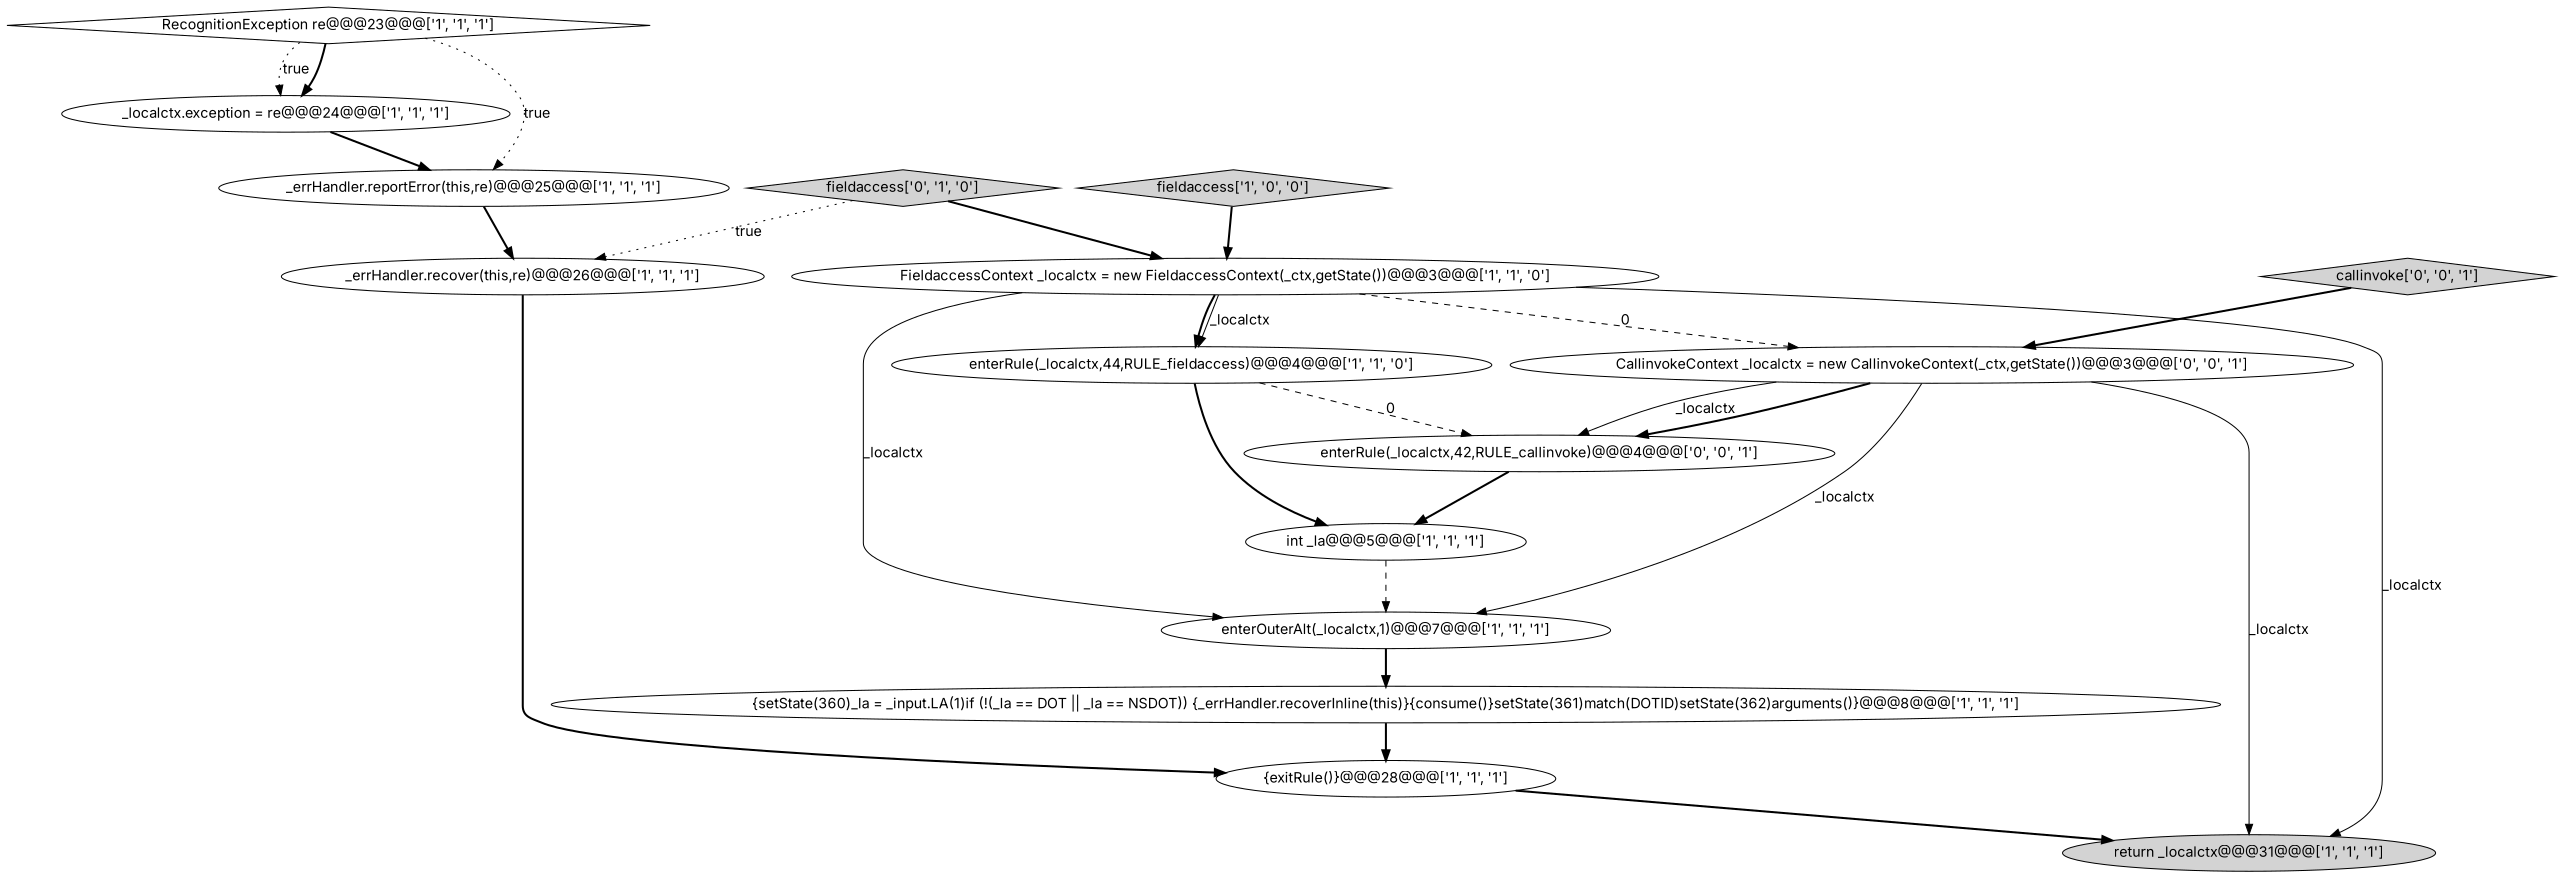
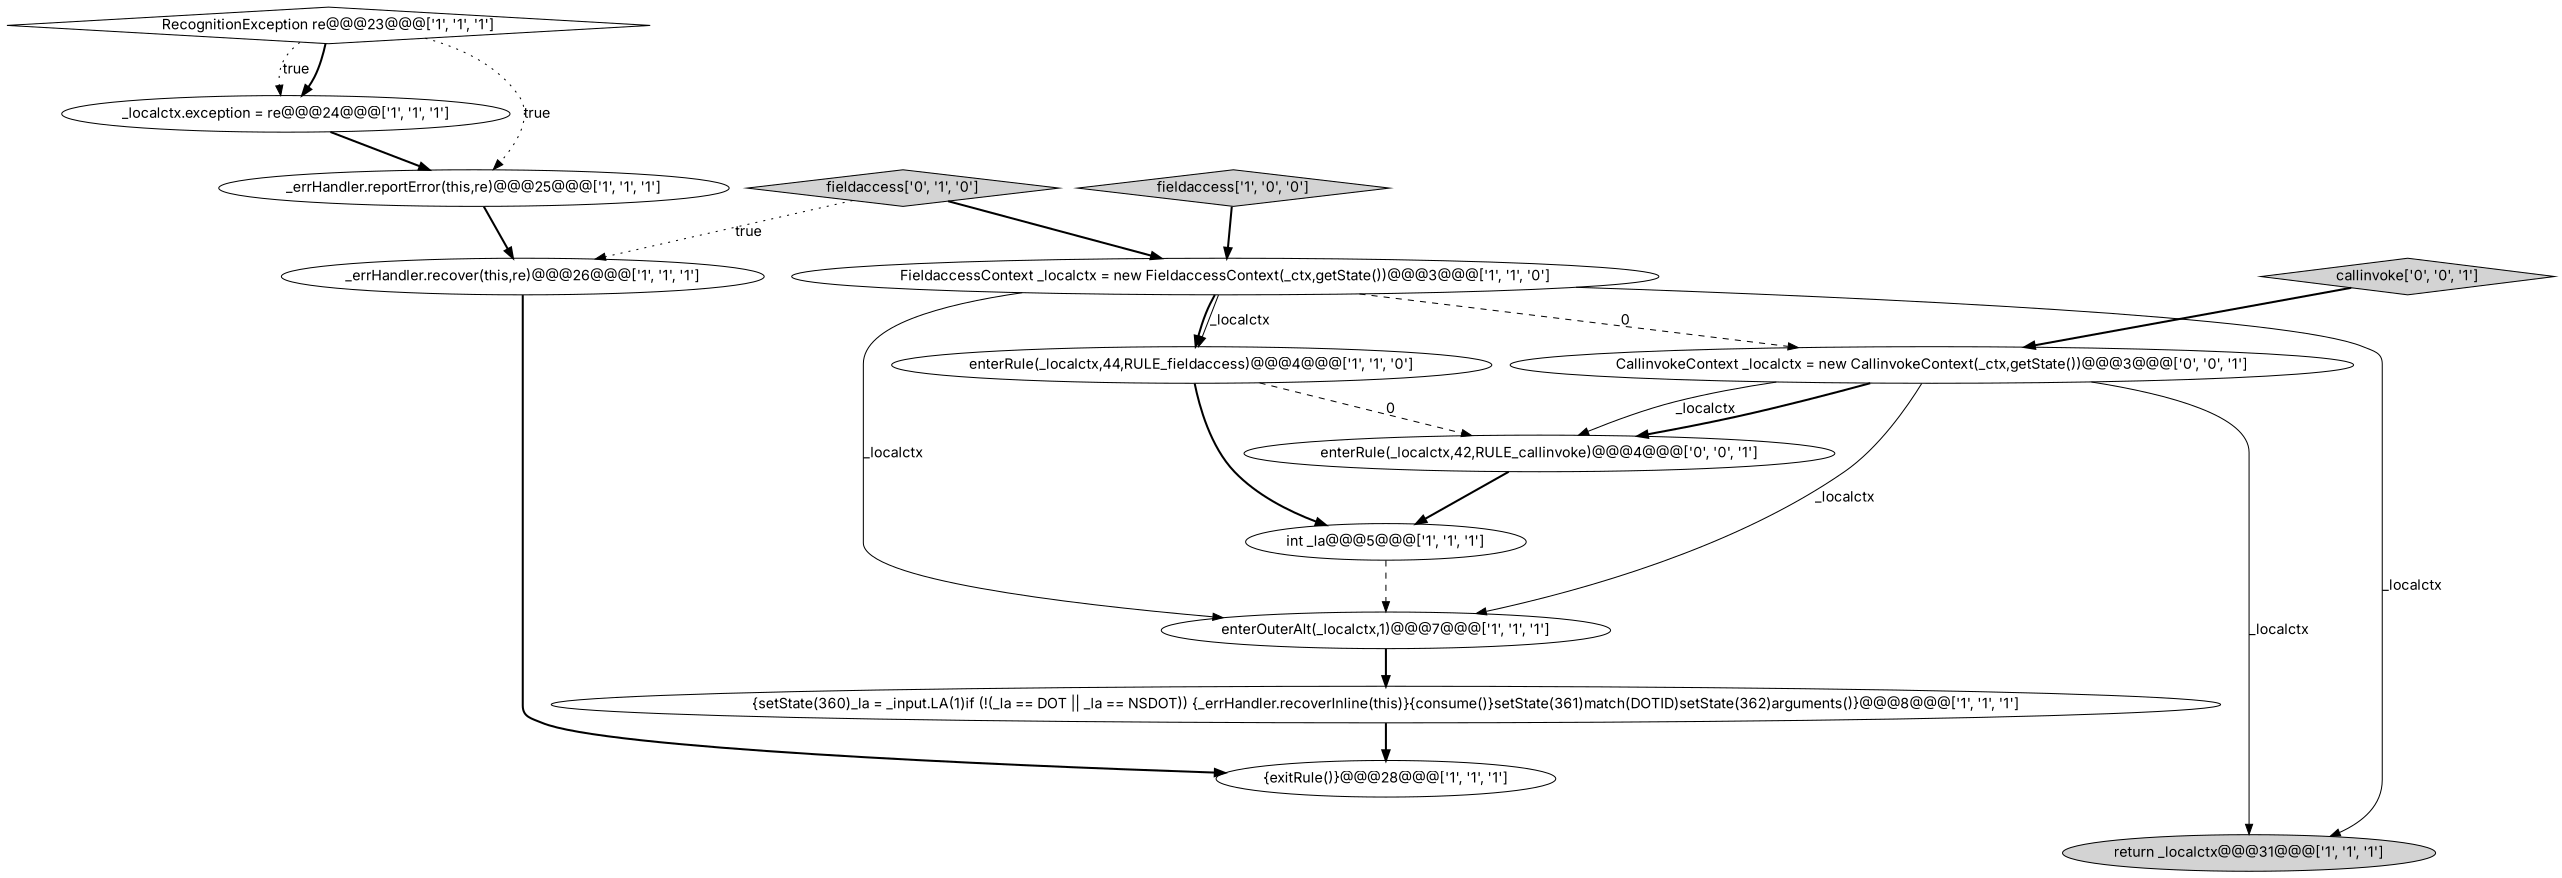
edge "{exitRule()}@@@28@@@['1', '1', '1']" -> "return _localctx@@@31@@@['1', '1', '1']": removed
